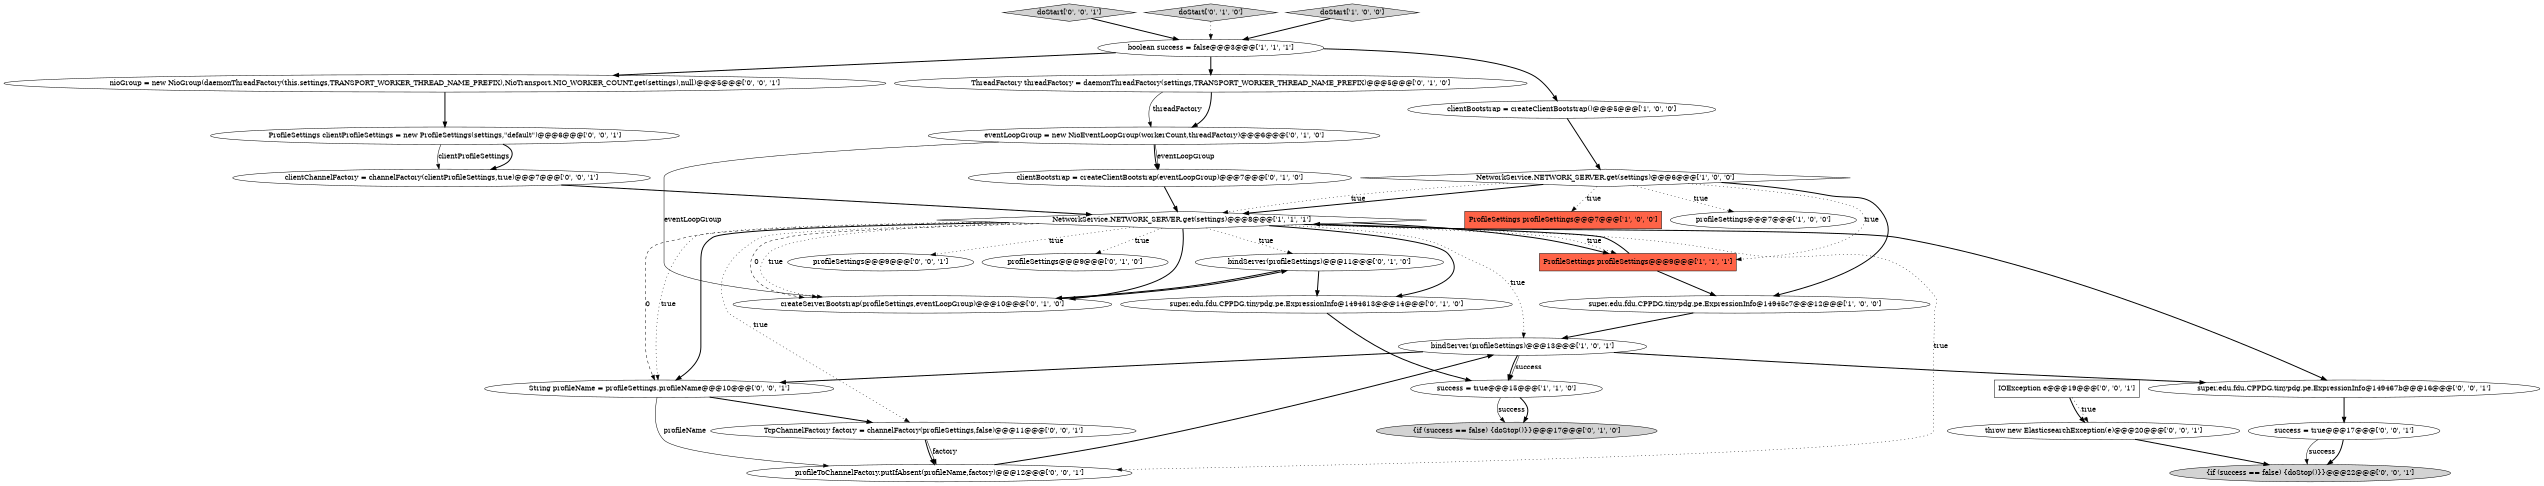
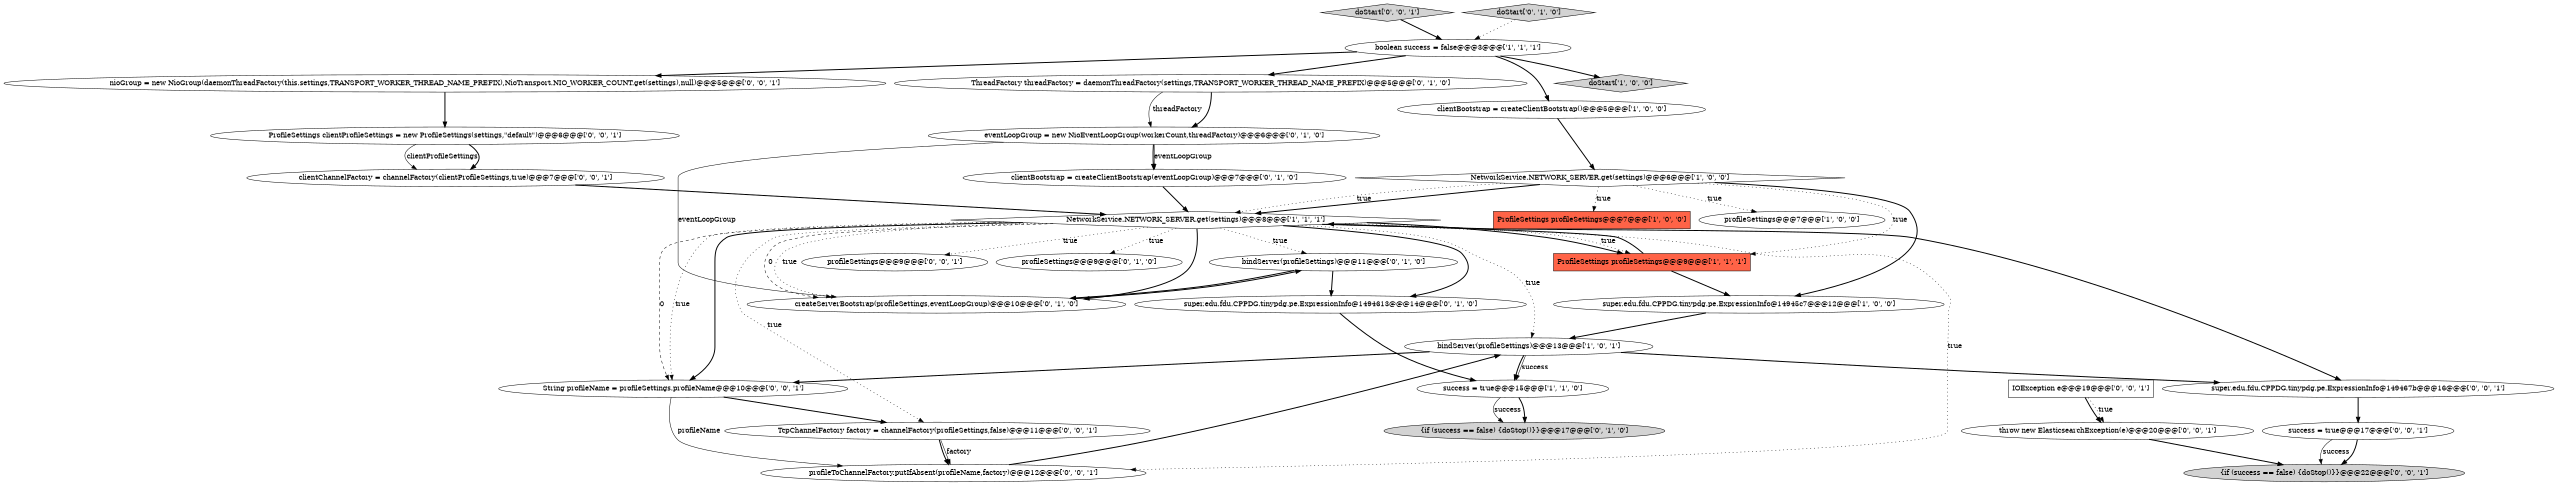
edge "doStart['1', '0', '0']" -> "boolean success = false@@@3@@@['1', '1', '1']": reversed
